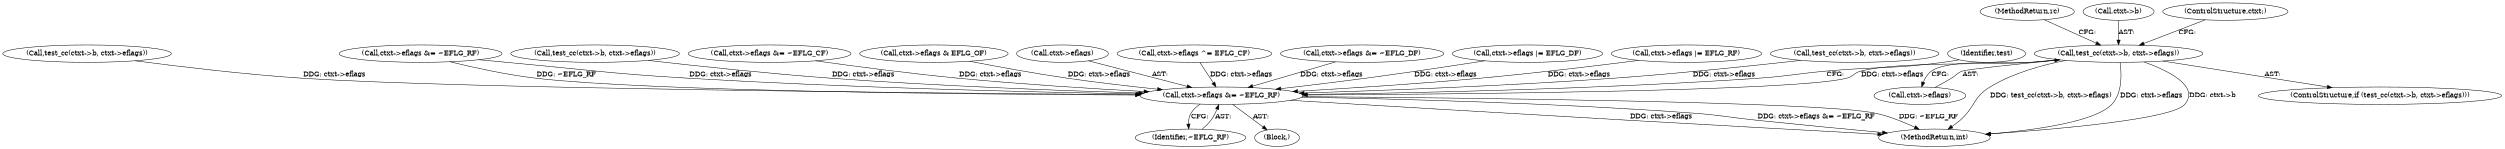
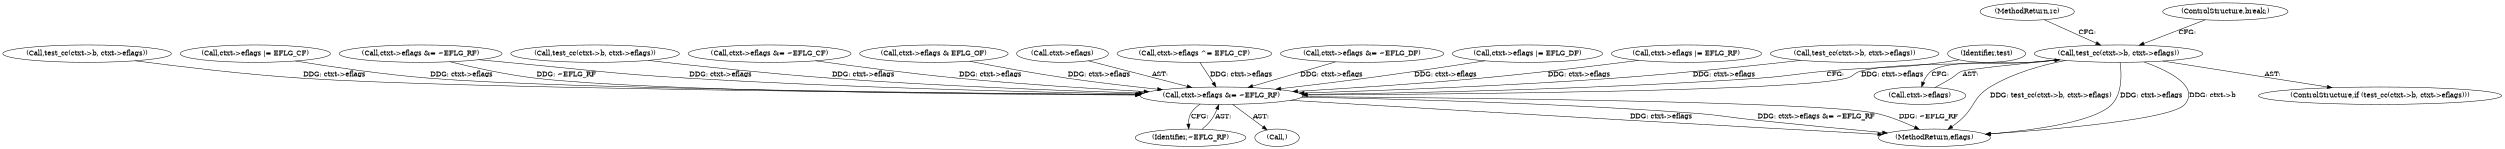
node "(Call,ctxt->b)": removed
node "(ControlStructure,ctxt;)": label "(ControlStructure,ctxt;)" -> "(ControlStructure,break;)"
node "(Call,ctxt->eflags |= EFLG_CF)": added
node "(Block,)": label "(Block,)" -> "(Call,)"
node "(MethodReturn,int)": label "(MethodReturn,int)" -> "(MethodReturn,eflags)"
